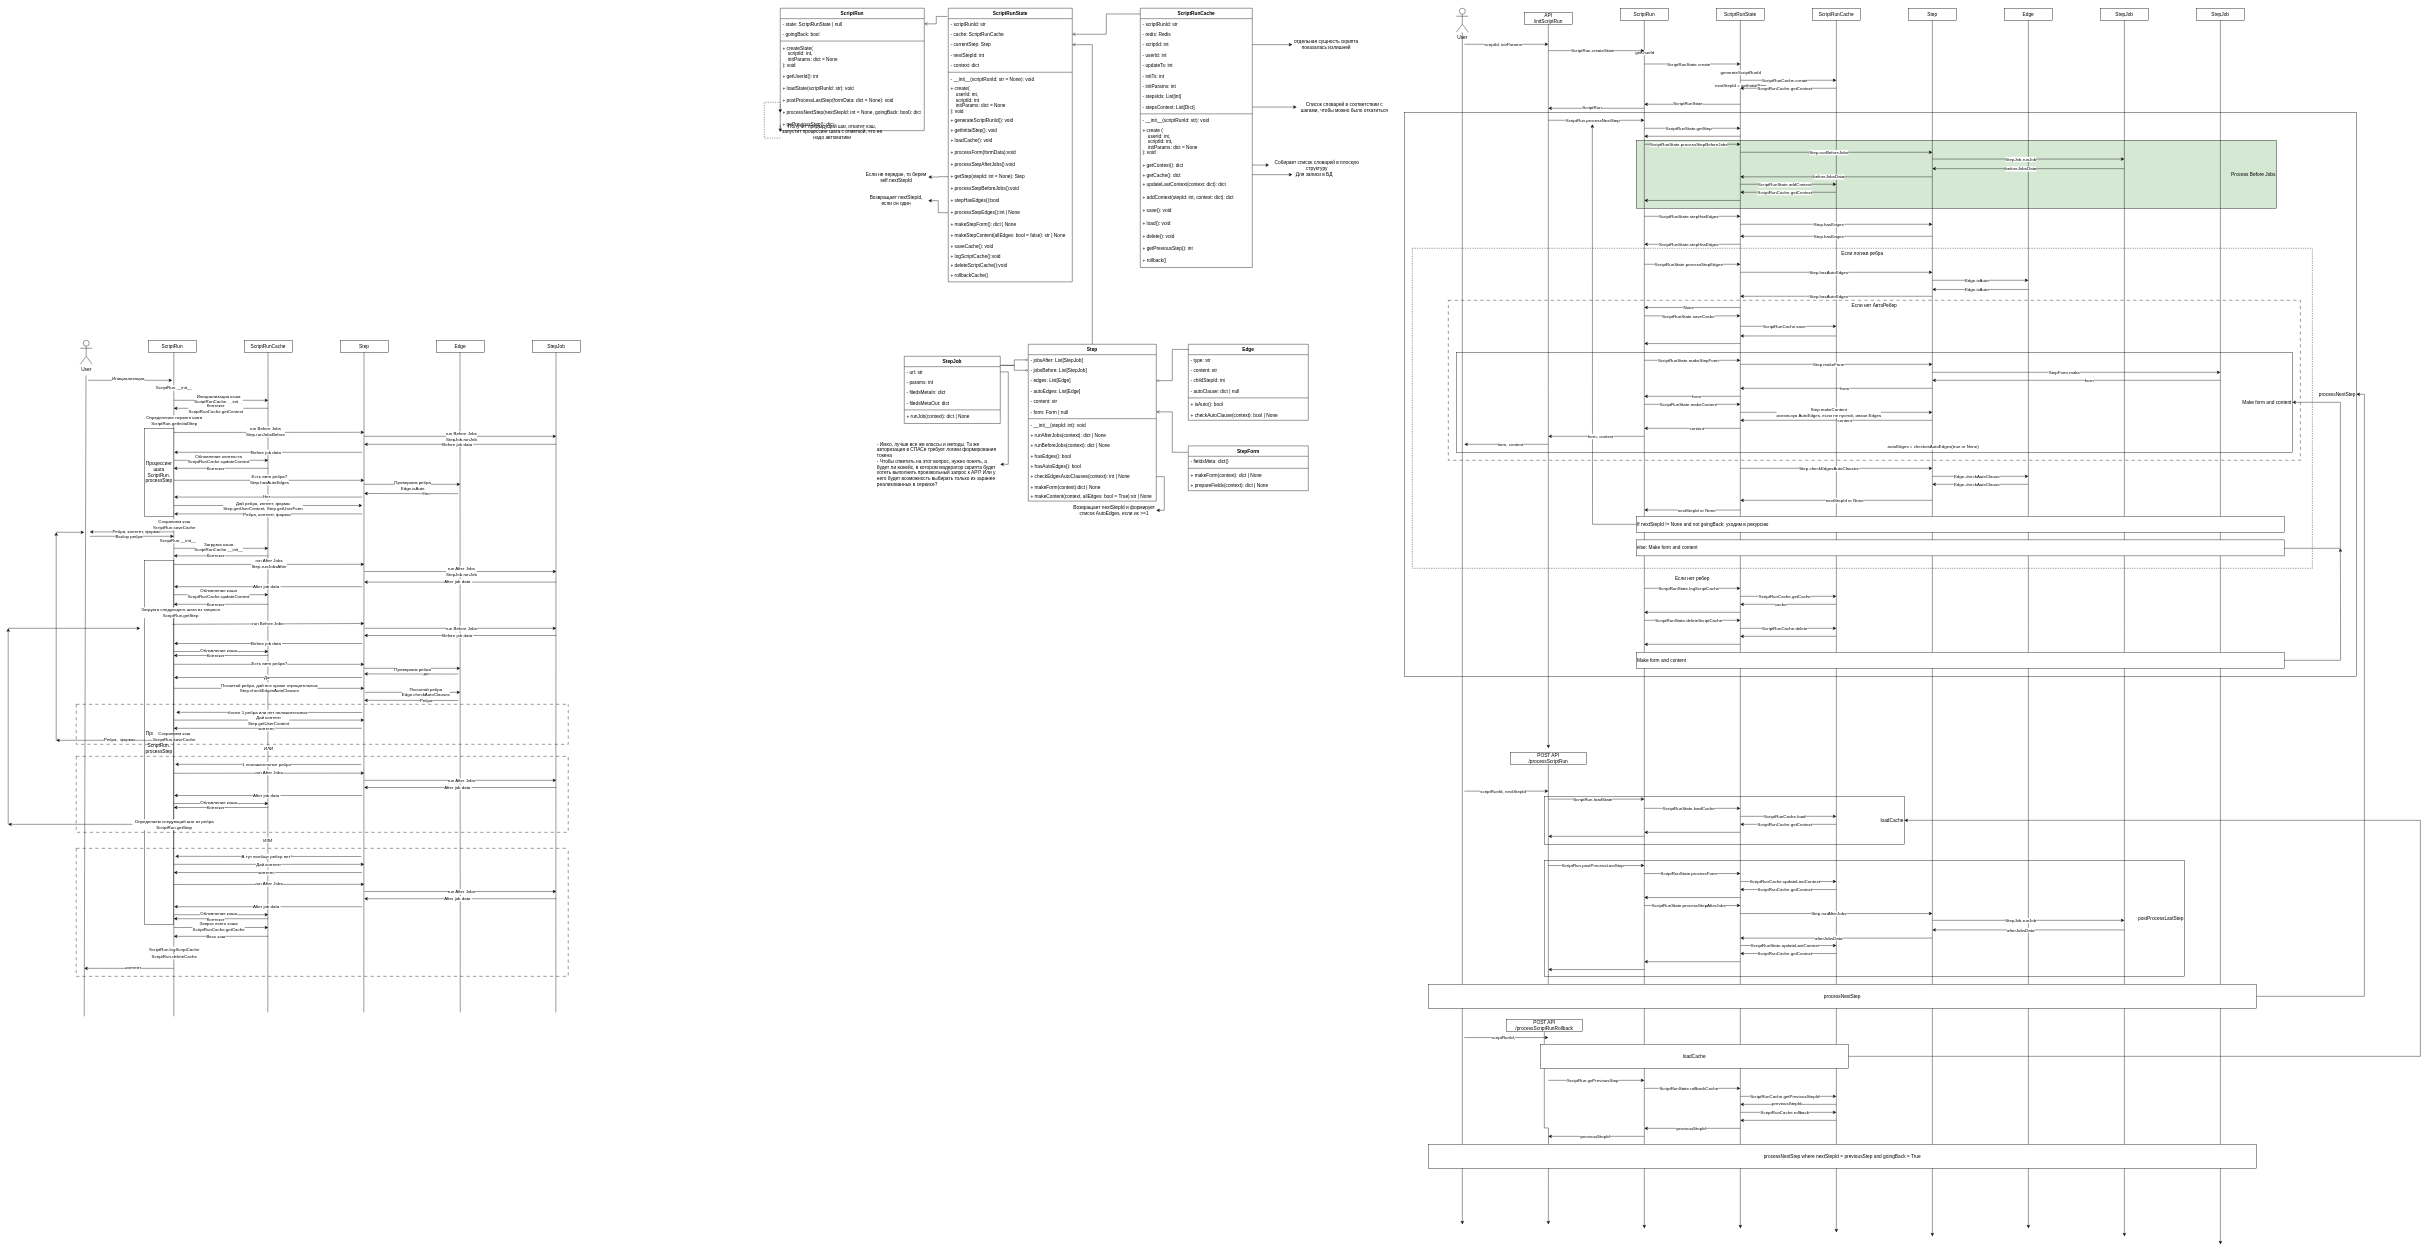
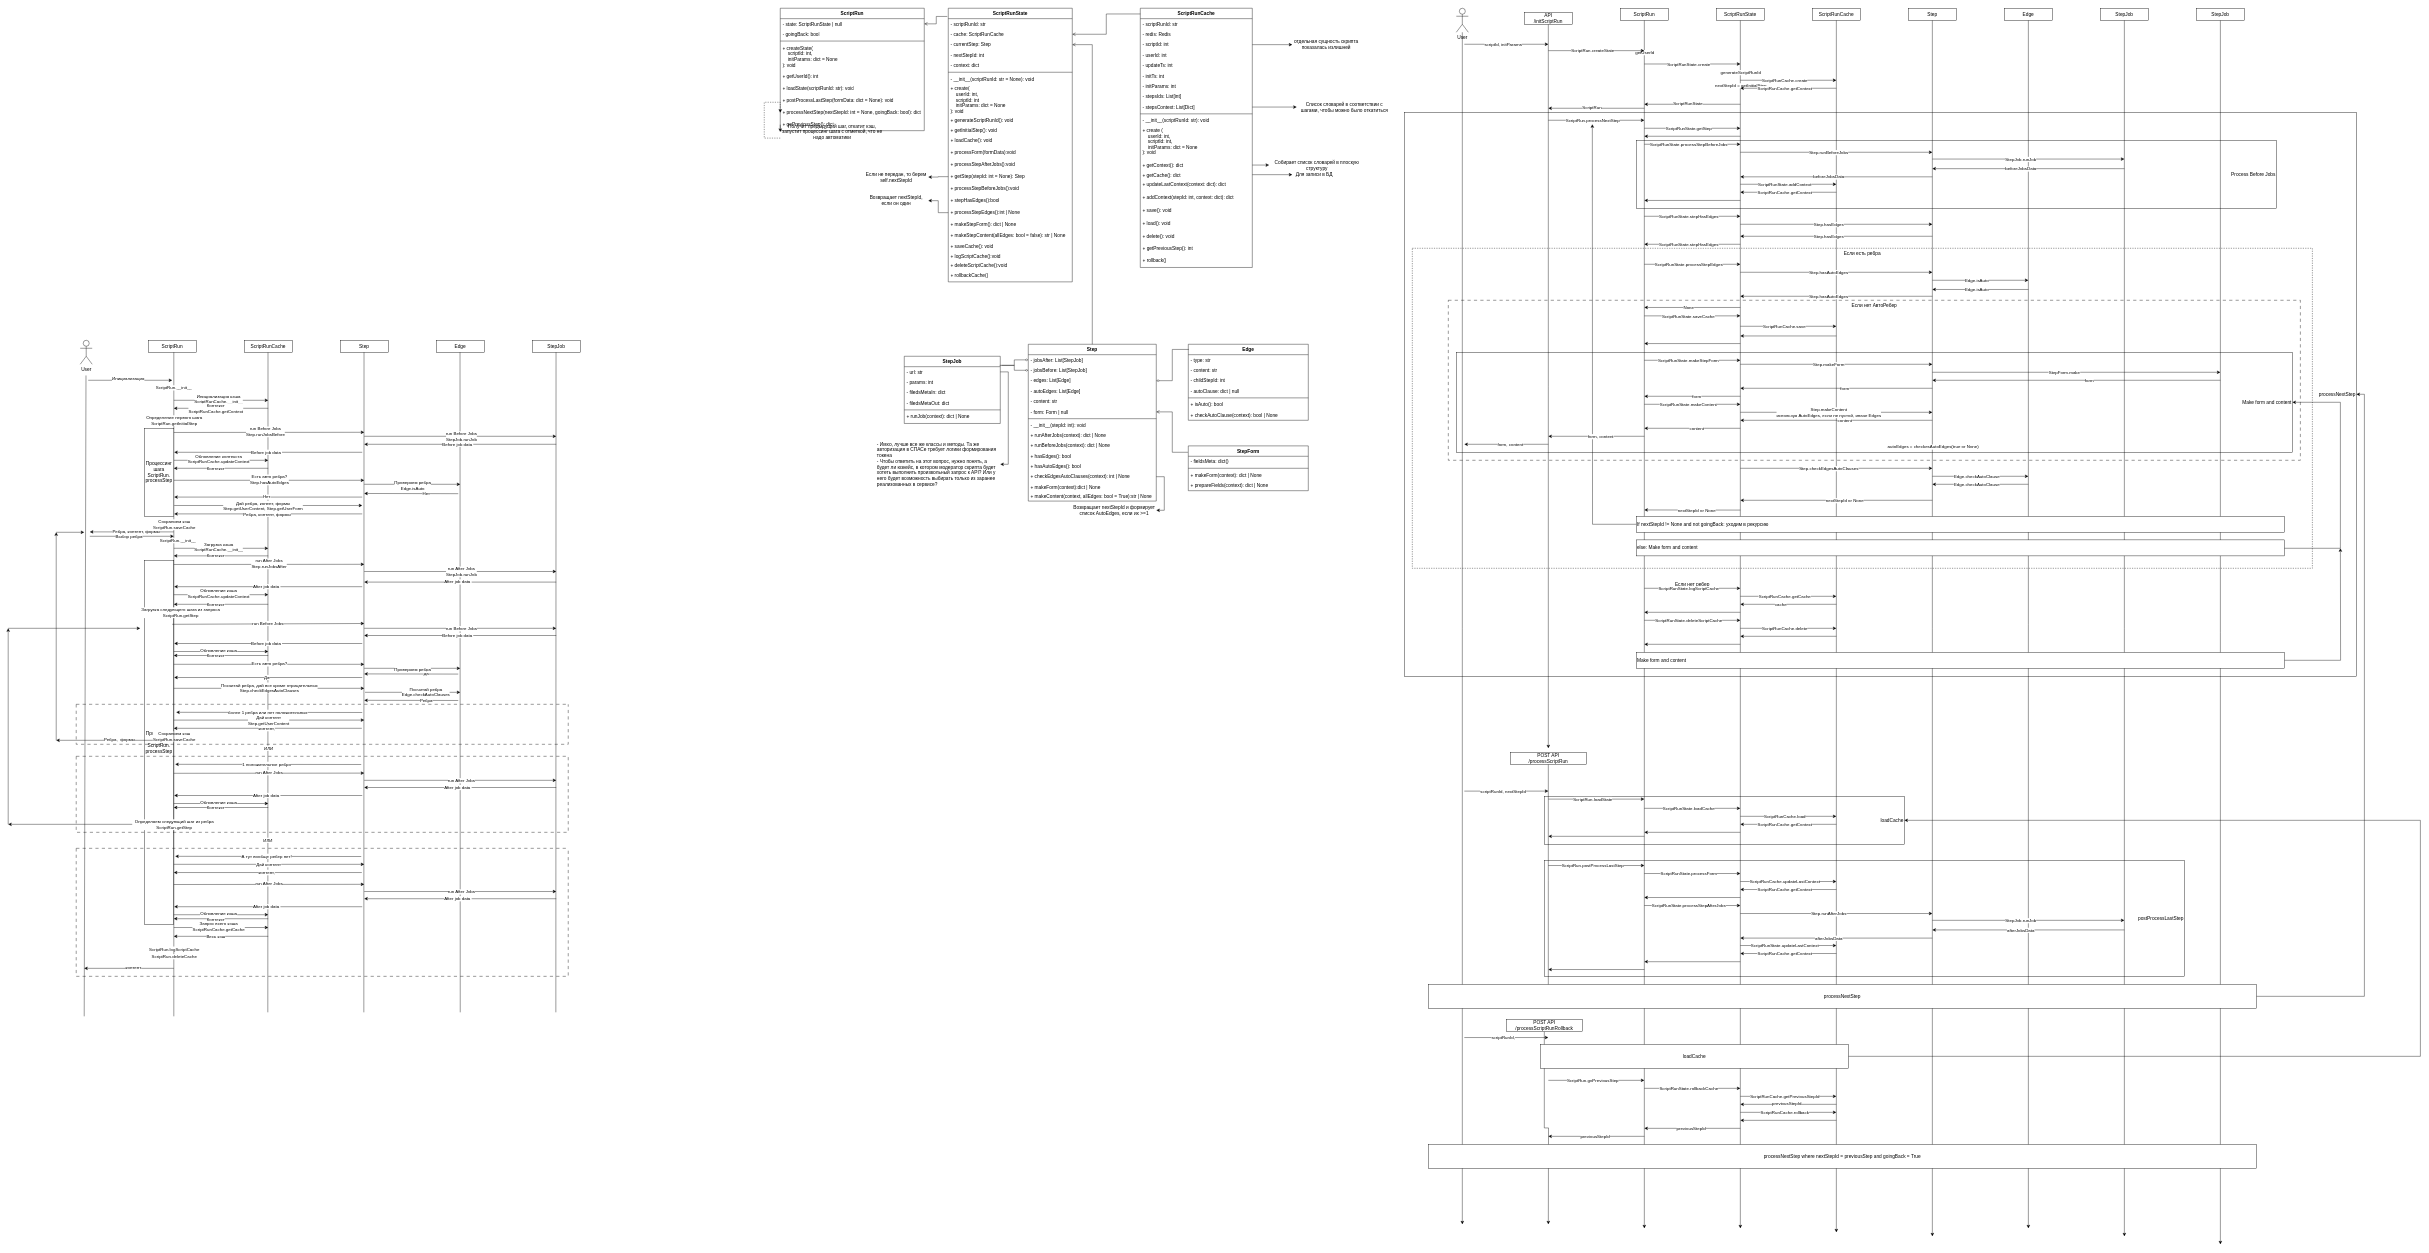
node "Process Before Jobs": fillcolor #d5e8d4 -> #ffffff
node "Если логики ребра": label "Если логики ребра" -> "Если есть ребра"
node "Если нет ребер": moved (1692, 578) -> (1692, 584)
